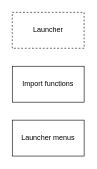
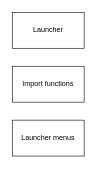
node "Launcher": style dashed -> solid
